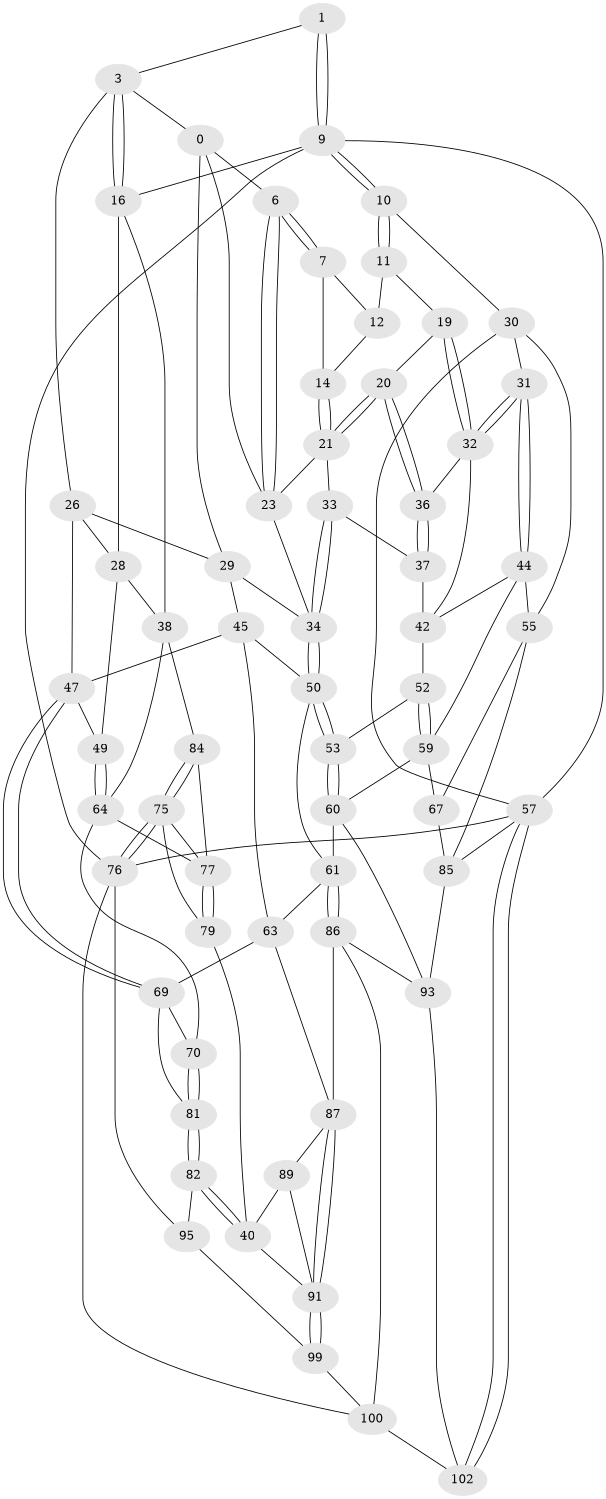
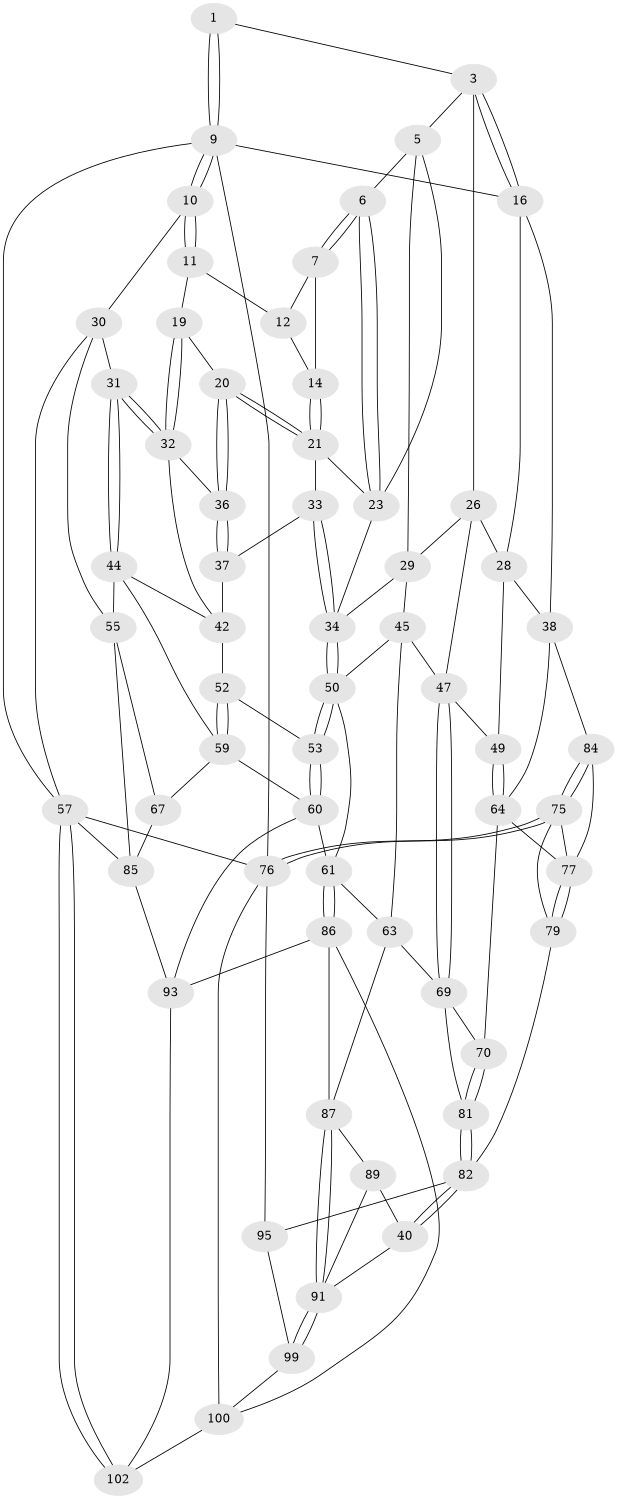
node "0": label "0" -> "5"
edge "79" -- "40": now "79" -- "82"
